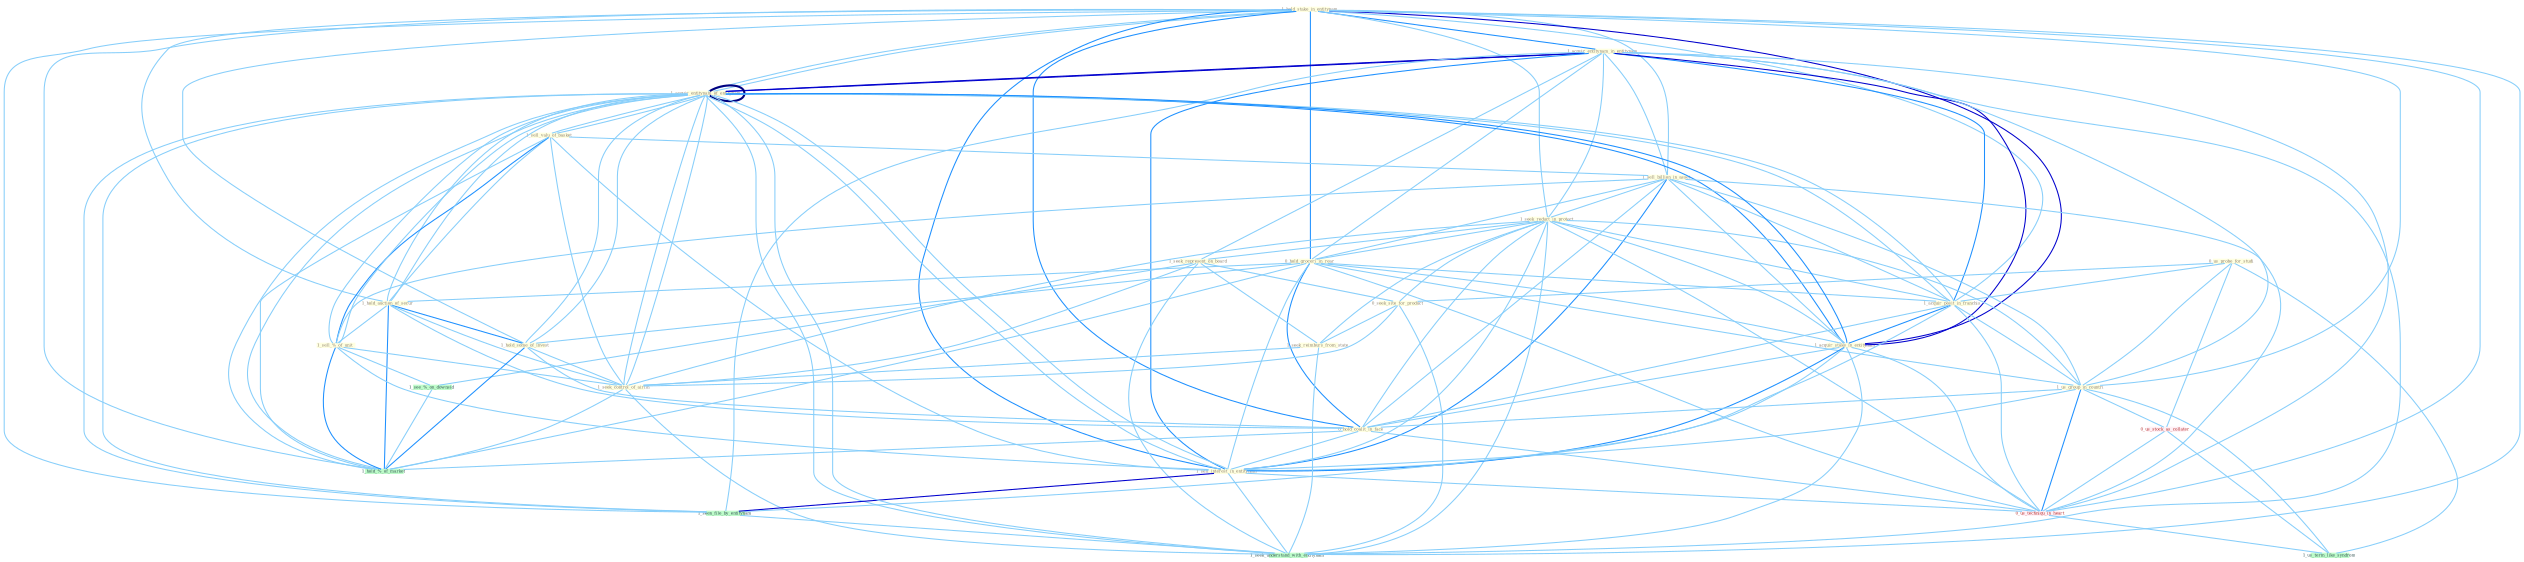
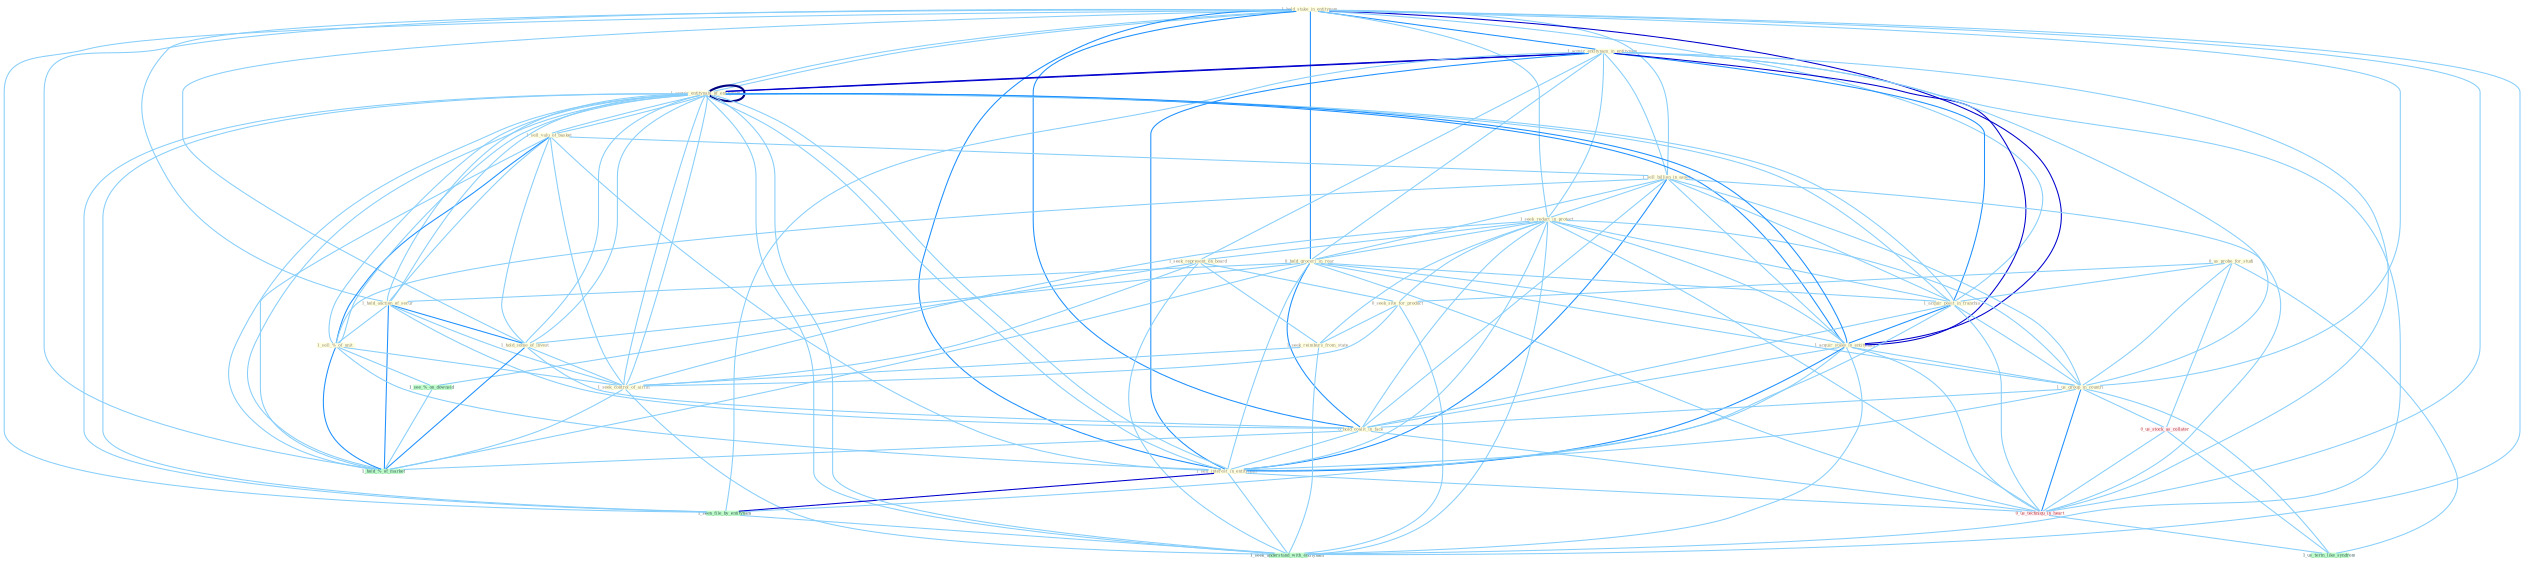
edge "1_sell_valu_of_basket" -- "1_hold_some_of_invest": added
edge "1_acquir_stake_in_entitynam" -- "1_us_group_in_countri": added
